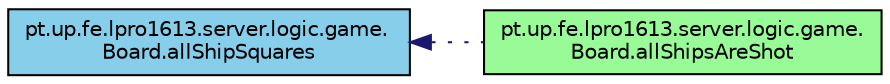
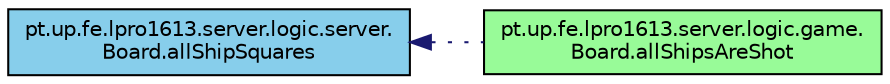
node "pt.up.fe.lpro1613.server.logic.game. Board.allShipSquares": label "pt.up.fe.lpro1613.server.logic.game. Board.allShipSquares" -> "pt.up.fe.lpro1613.server.logic.server. Board.allShipSquares"
